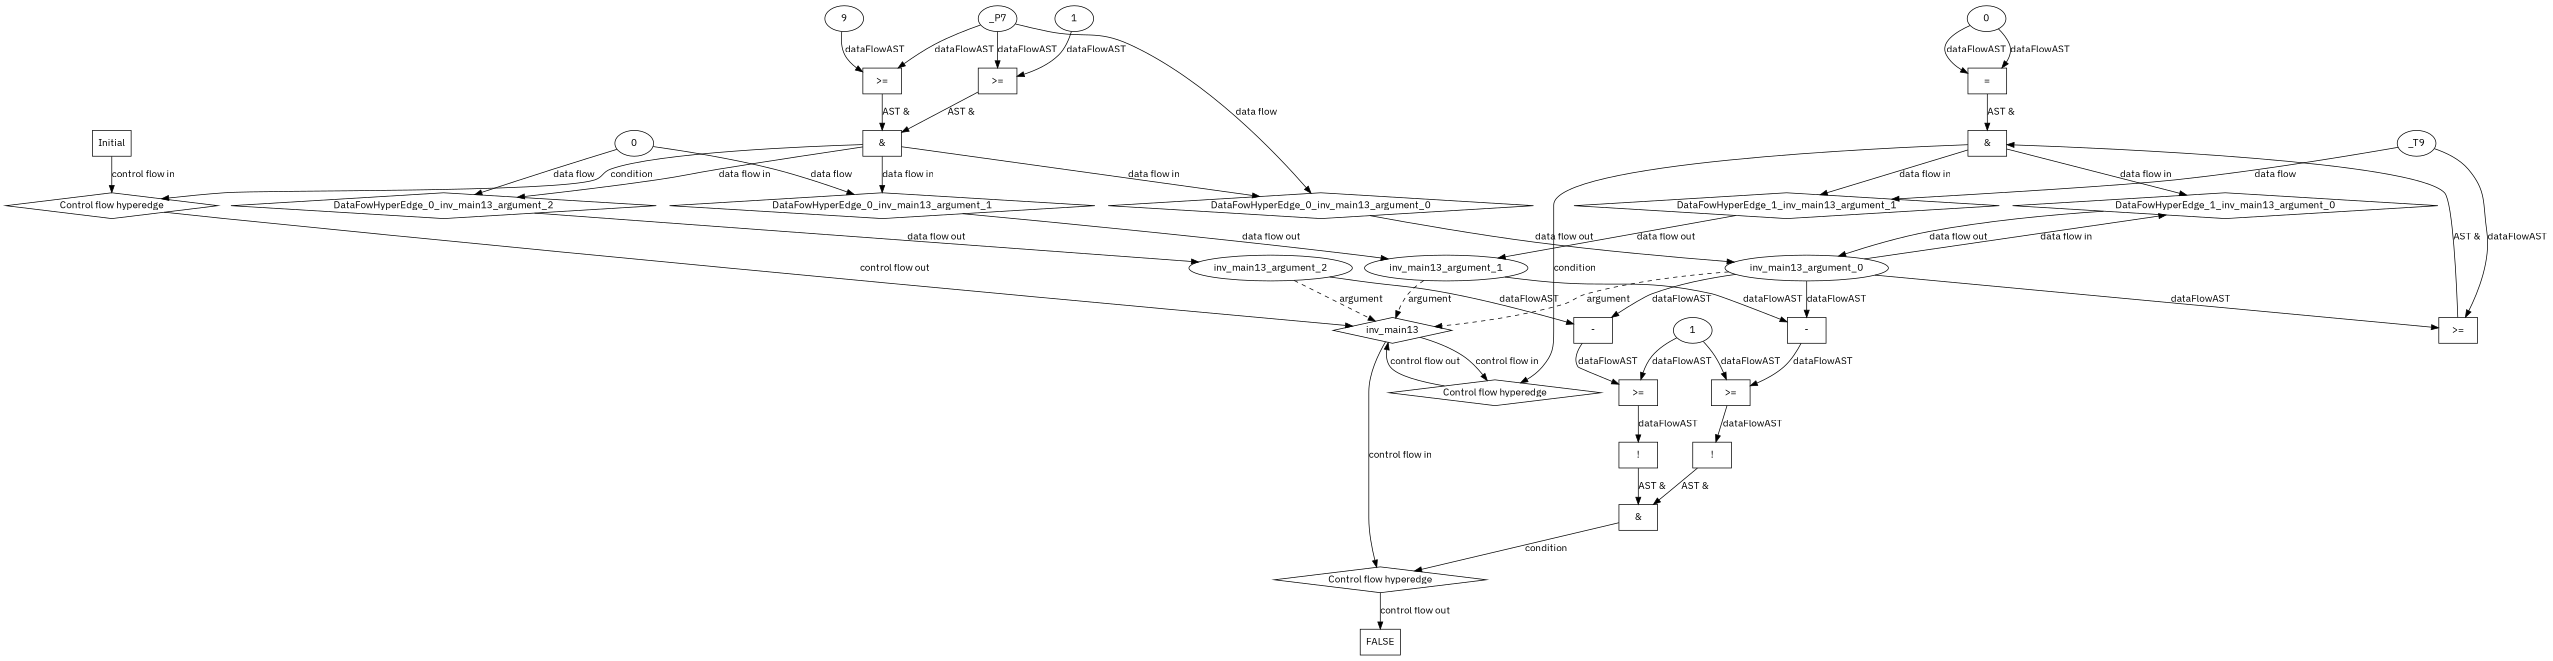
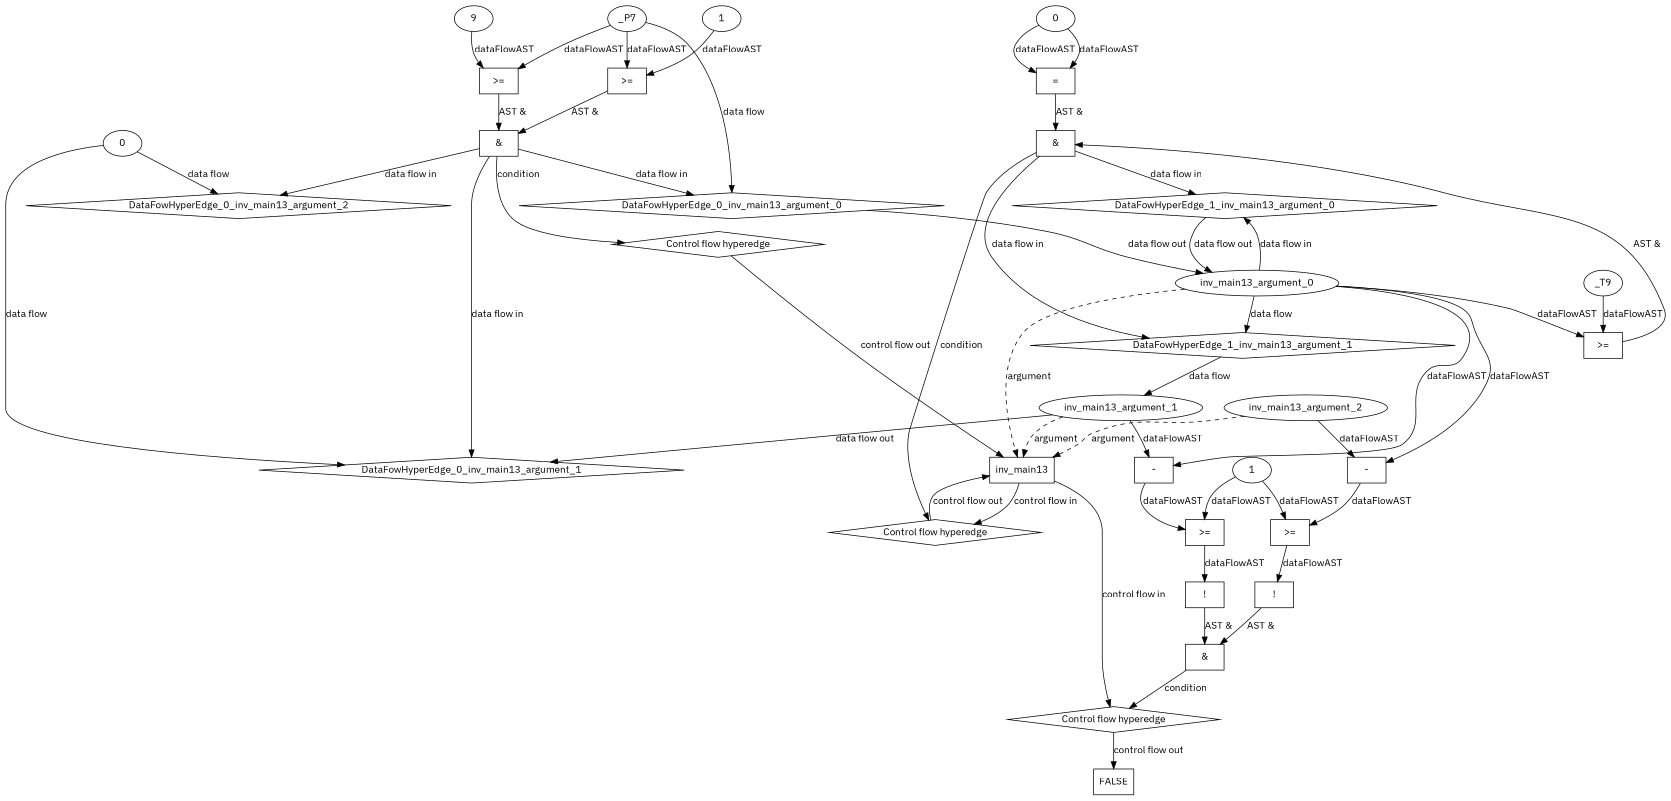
node "Initial": removed
edge "_T9" -> "DataFowHyperEdge_1_inv_main13_argument_1": now "inv_main13_argument_0" -> "DataFowHyperEdge_1_inv_main13_argument_1"
edge "DataFowHyperEdge_0_inv_main13_argument_1" -> "inv_main13_argument_1": reversed
edge "DataFowHyperEdge_0_inv_main13_argument_2" -> "inv_main13_argument_2": removed, label "data flow out"
edge "DataFowHyperEdge_1_inv_main13_argument_1" -> "inv_main13_argument_1": label "data flow out" -> "data flow"
node "inv_main13": shape diamond -> box
